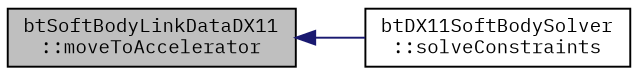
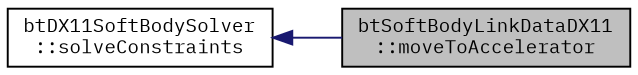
edge "btDX11SoftBodySolver ::solveConstraints" -> "btSoftBodyLinkDataDX11 ::moveToAccelerator": reversed
